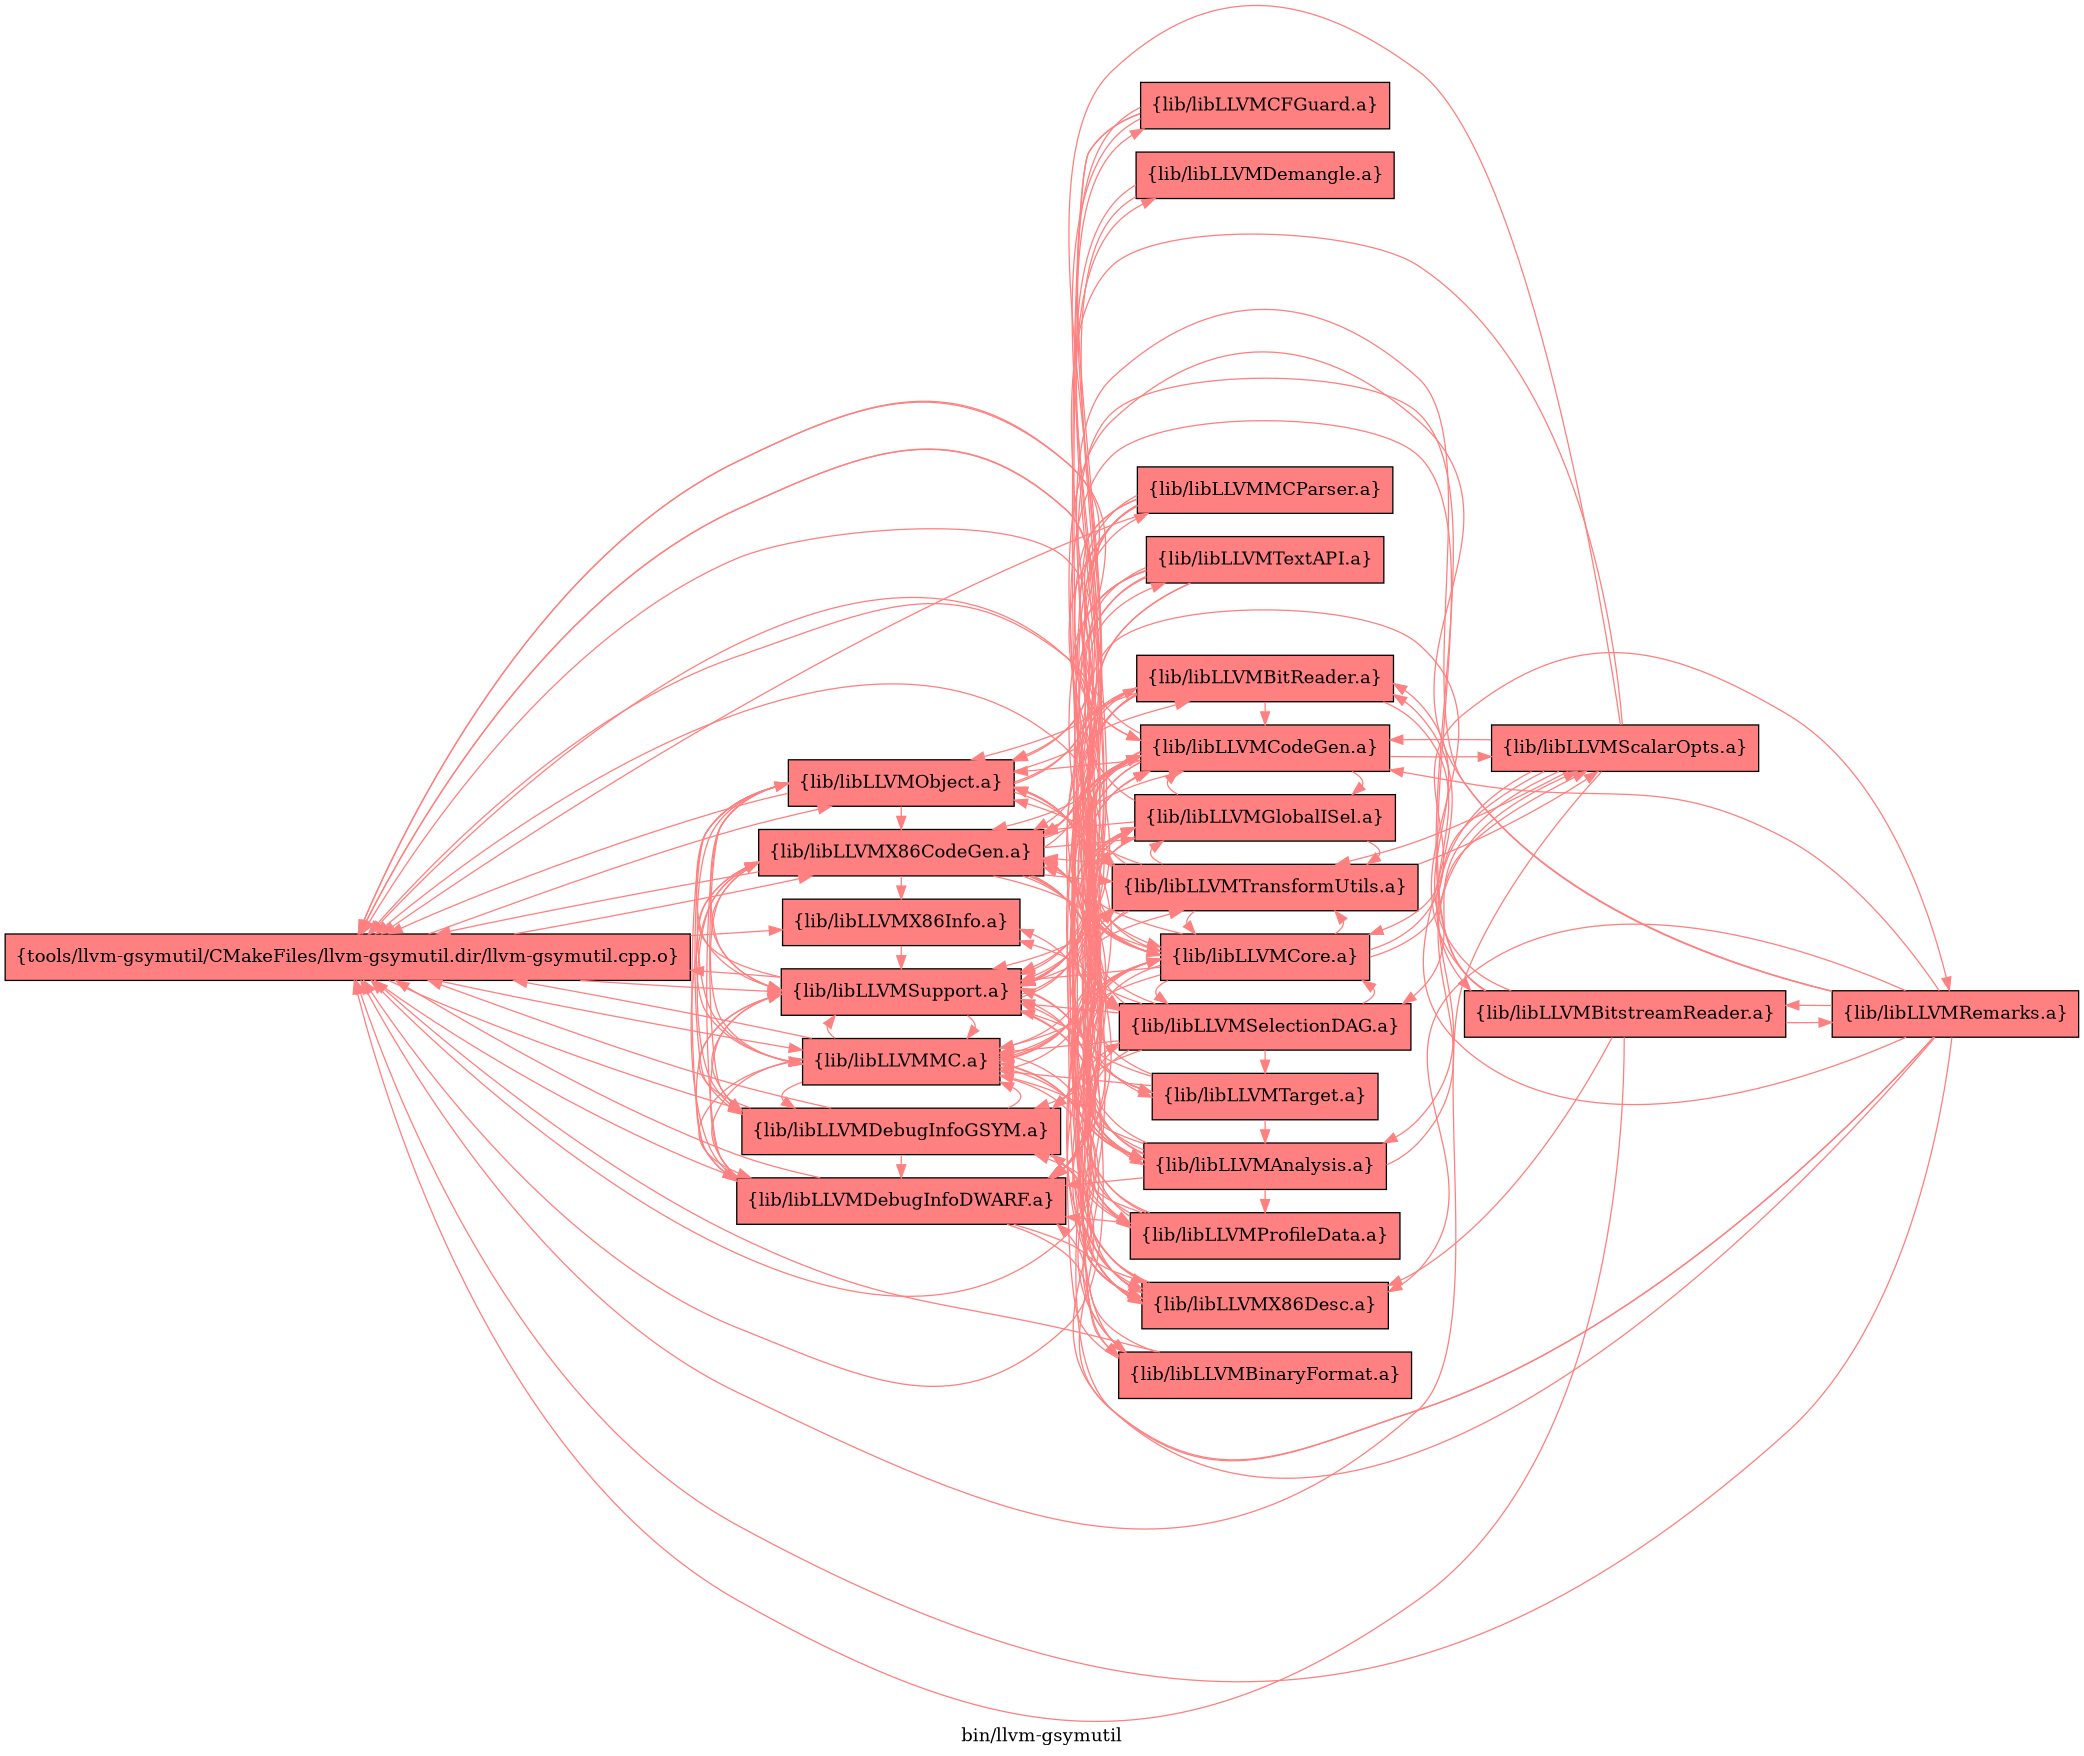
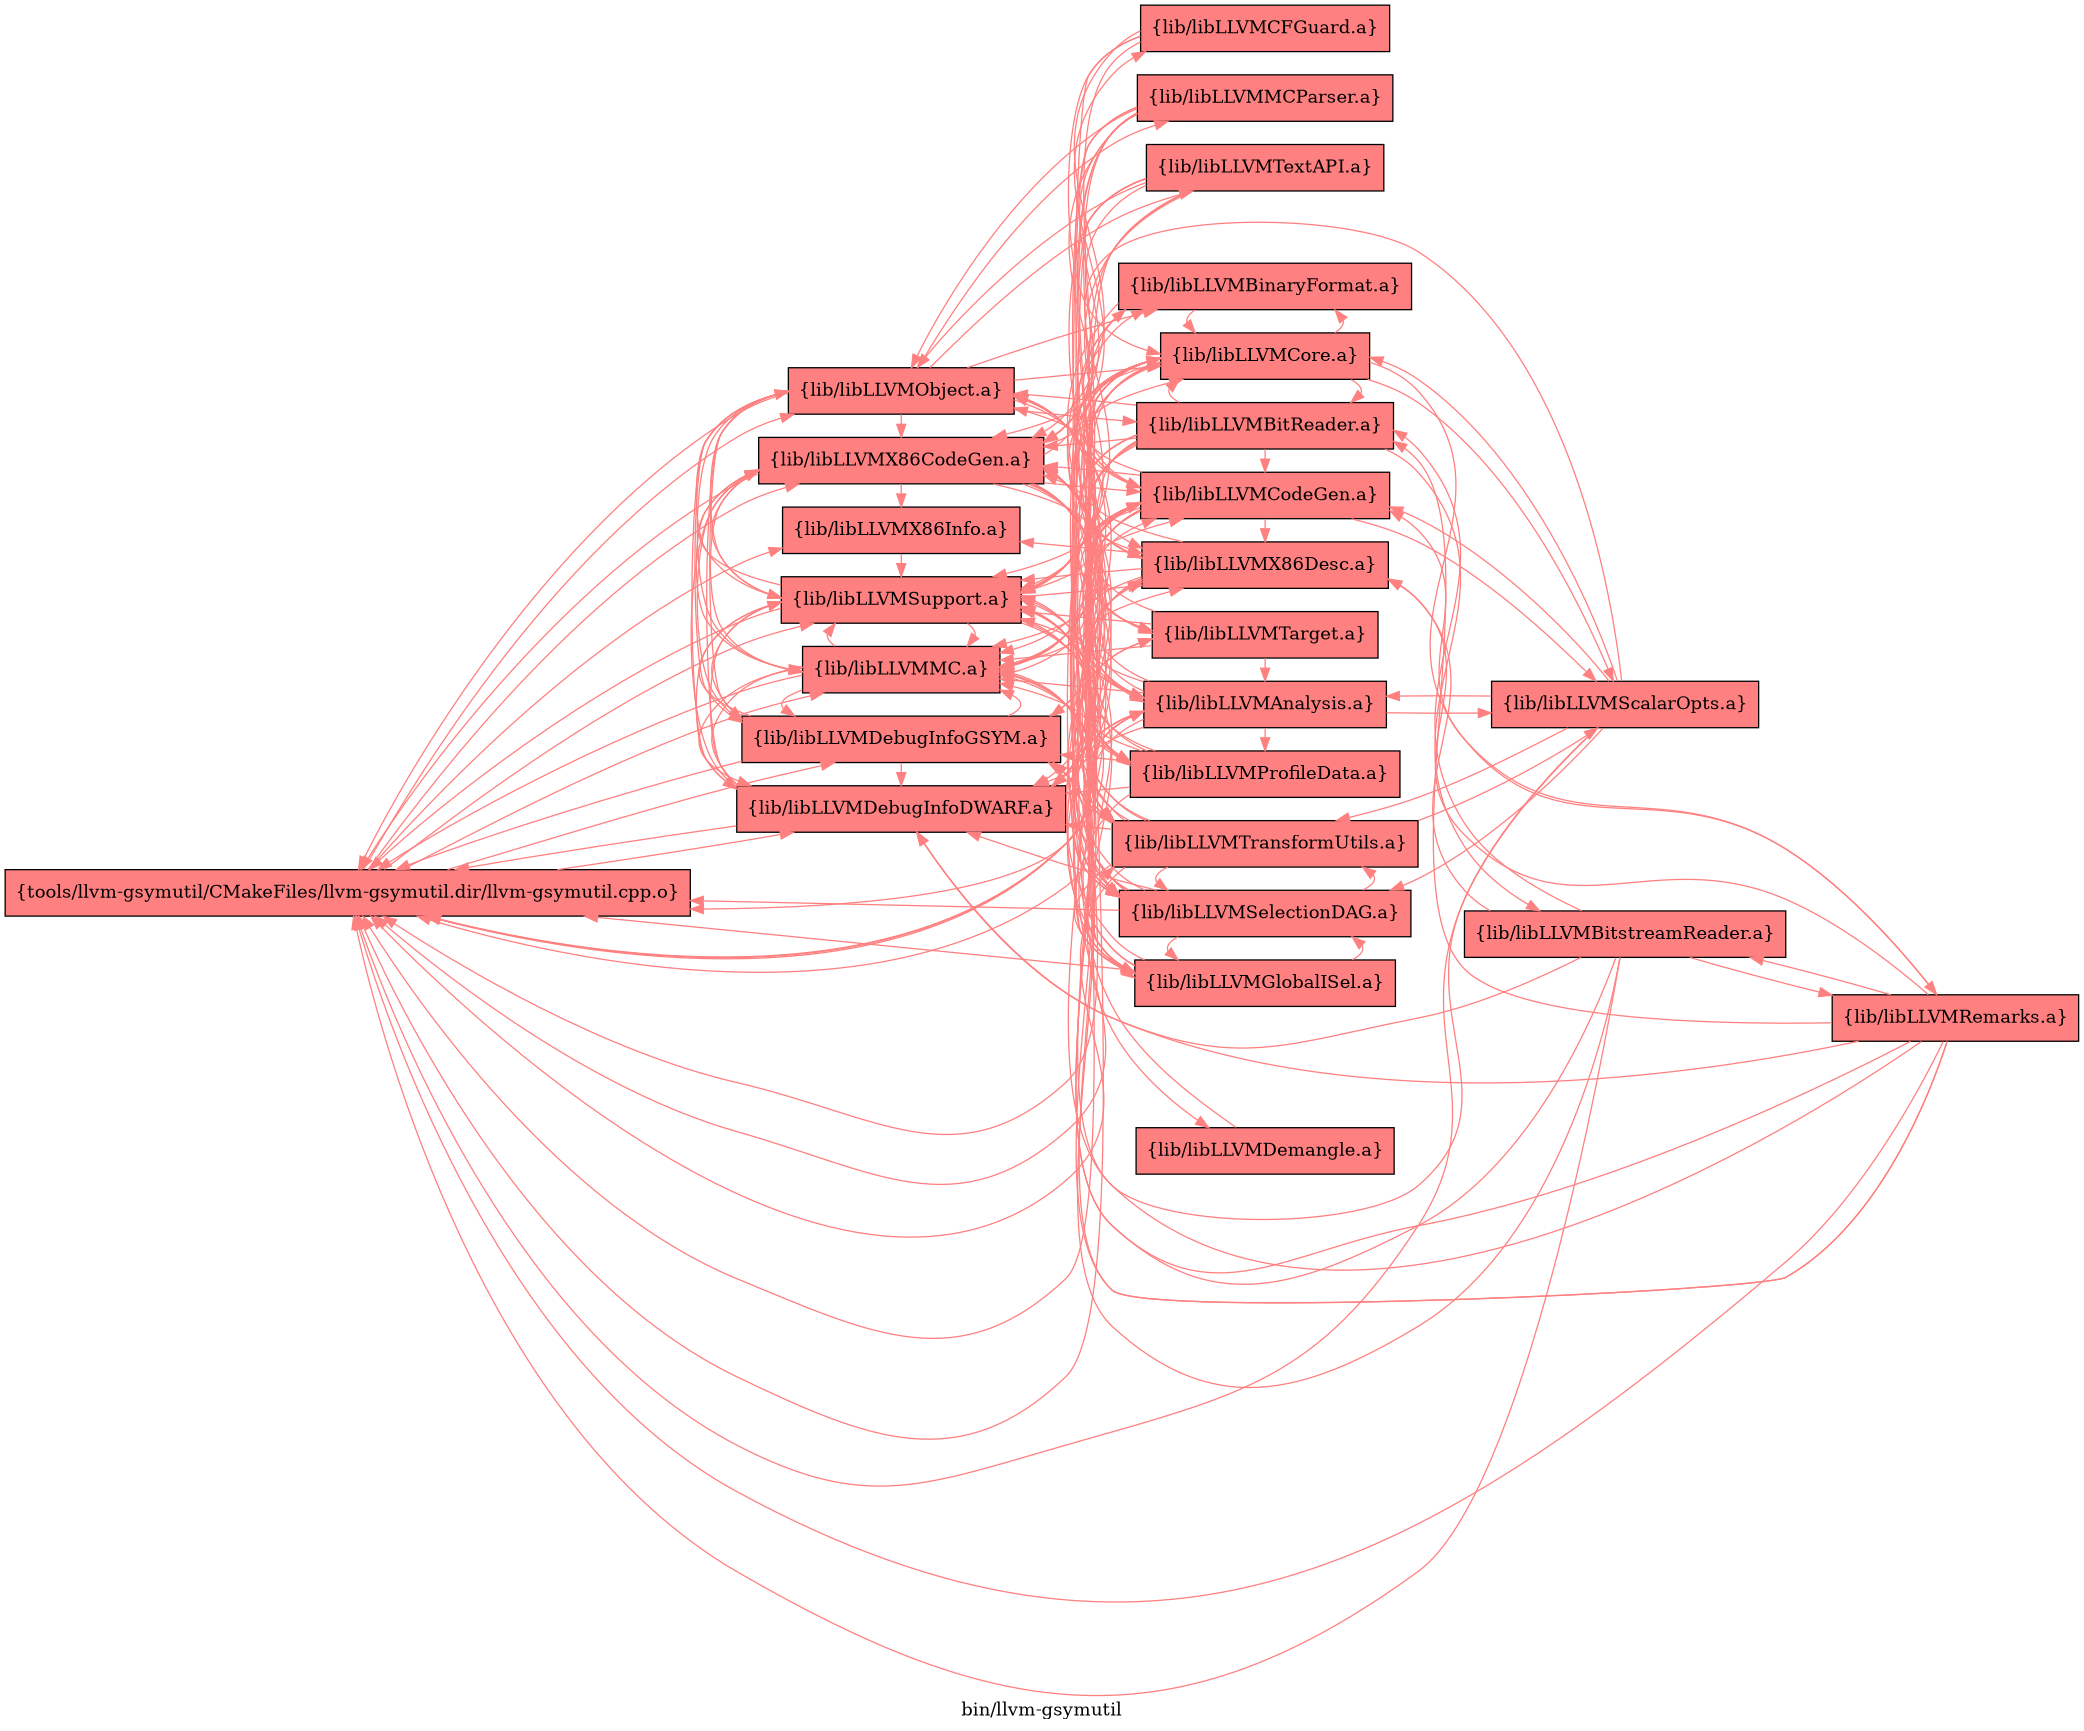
edge "{lib/libLLVMDemangle.a}" -> "{lib/libLLVMX86CodeGen.a}": now "{lib/libLLVMBitReader.a}" -> "{lib/libLLVMX86CodeGen.a}"
edge "{lib/libLLVMTransformUtils.a}" -> "{lib/libLLVMAnalysis.a}": added
edge "{lib/libLLVMTarget.a}" -> "{lib/libLLVMCodeGen.a}": reversed
edge "{lib/libLLVMSelectionDAG.a}" -> "{lib/libLLVMX86Info.a}": now "{lib/libLLVMSelectionDAG.a}" -> "{lib/libLLVMObject.a}"
